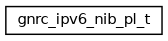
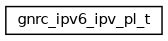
node "gnrc_ipv6_nib_pl_t": label "gnrc_ipv6_nib_pl_t" -> "gnrc_ipv6_ipv_pl_t"
